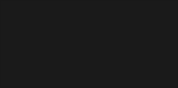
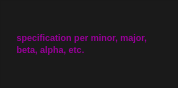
node "specification per minor, major, beta, alpha, etc.": added
